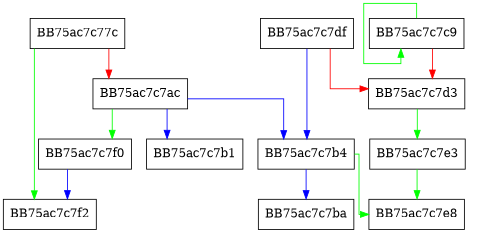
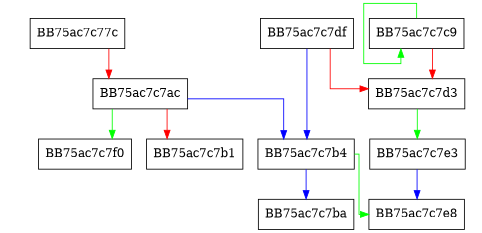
edge "BB75ac7c7ac" -> "BB75ac7c7b1": color blue -> red
edge "BB75ac7c7e3" -> "BB75ac7c7e8": color green -> blue
node "BB75ac7c7f2": removed
